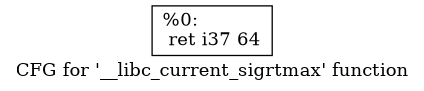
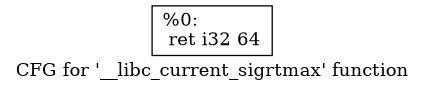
node "%0:": text "ret i37 64" -> "ret i32 64"
